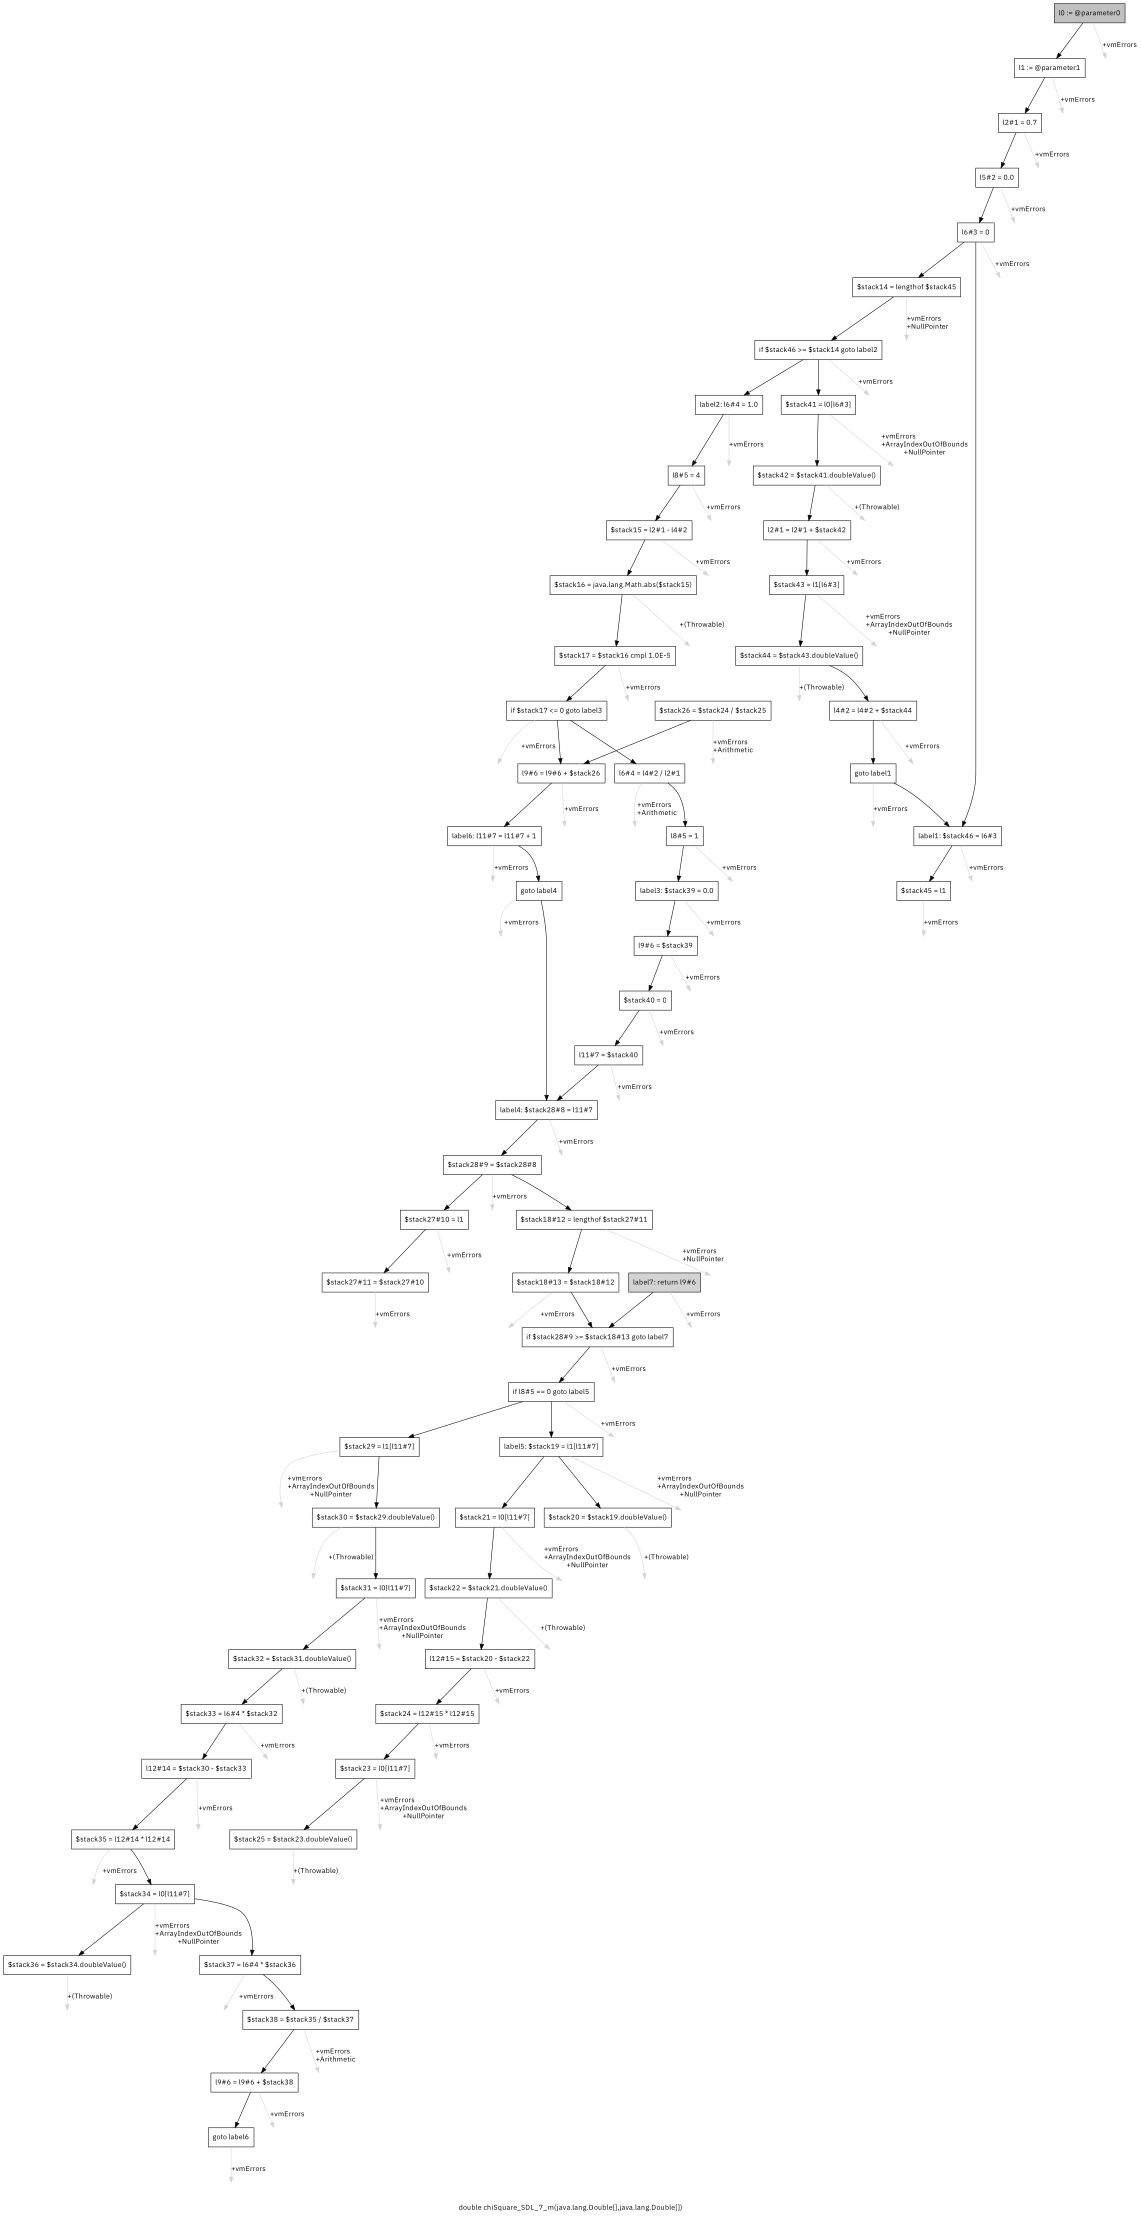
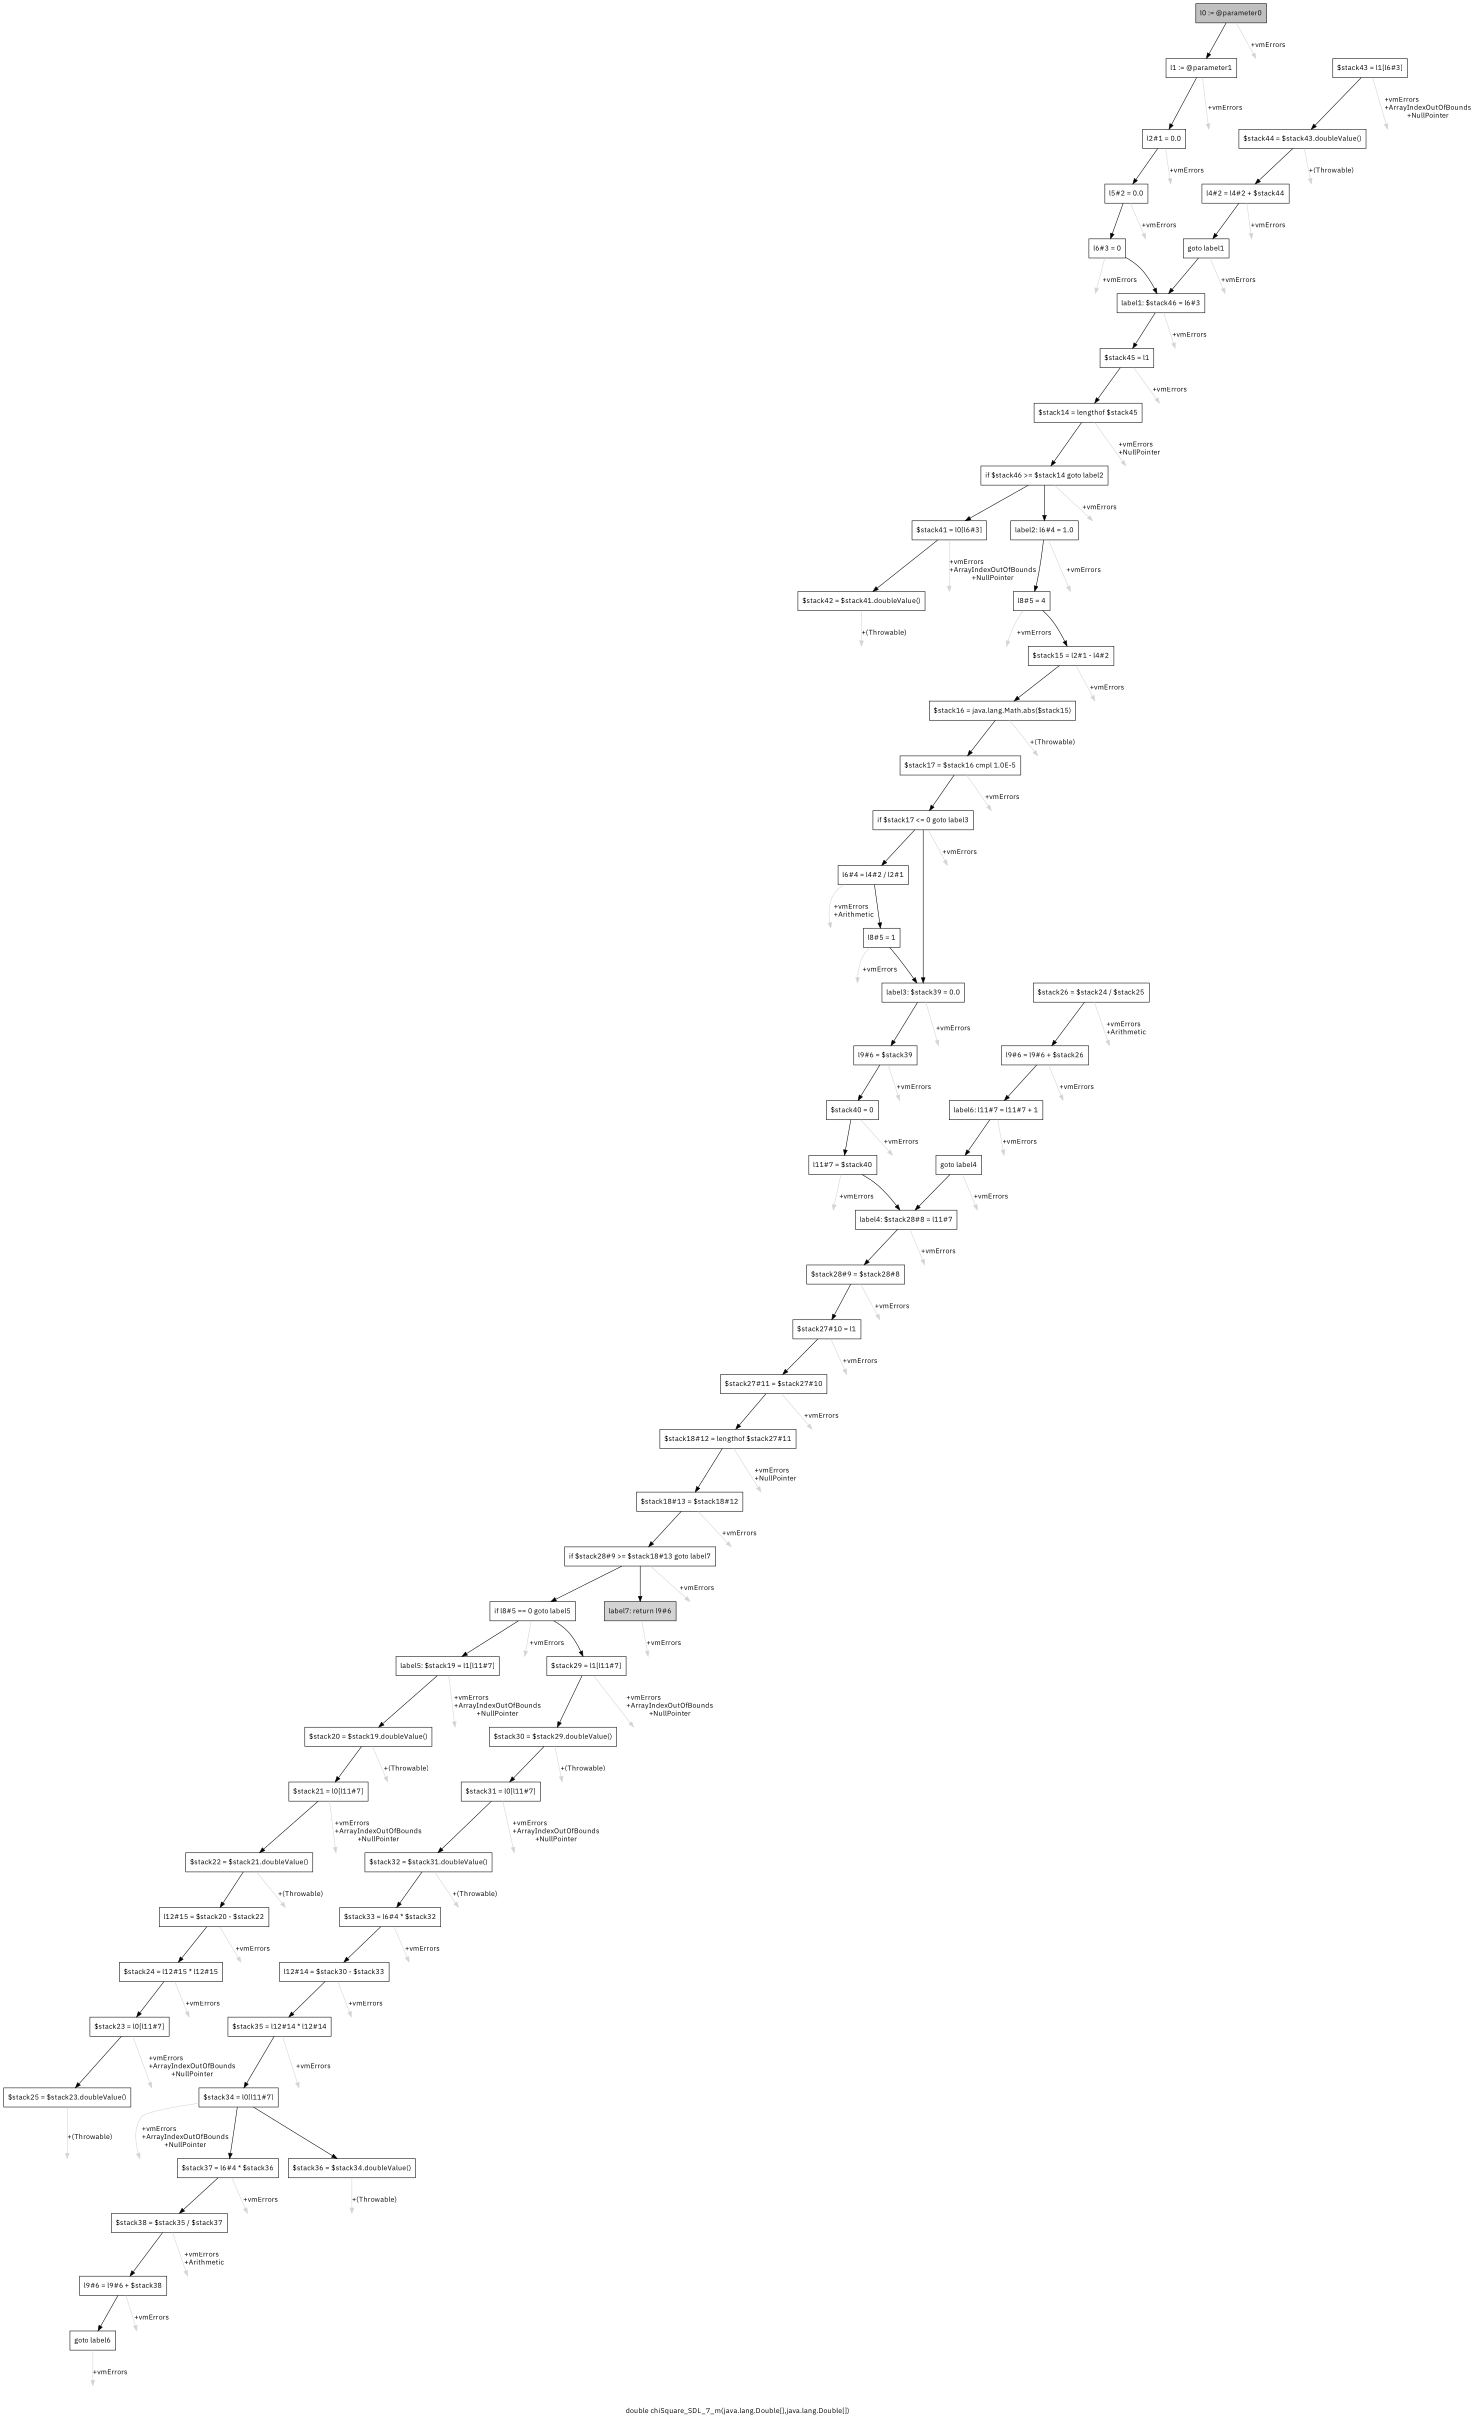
node "l2#1 = 0.7": label "l2#1 = 0.7" -> "l2#1 = 0.0"
edge "l6#3 = 0" -> "$stack14 = lengthof $stack45": now "$stack45 = l1" -> "$stack14 = lengthof $stack45"
node "l2#1 = l2#1 + $stack42": removed
edge "if $stack17 <= 0 goto label3" -> "l9#6 = l9#6 + $stack26": now "if $stack17 <= 0 goto label3" -> "label3: $stack39 = 0.0"
edge "$stack28#9 = $stack28#8" -> "$stack18#12 = lengthof $stack27#11": now "$stack27#11 = $stack27#10" -> "$stack18#12 = lengthof $stack27#11"
edge "label7: return l9#6" -> "if $stack28#9 >= $stack18#13 goto label7": reversed
edge "label5: $stack19 = l1[l11#7]" -> "$stack21 = l0[l11#7]": now "$stack20 = $stack19.doubleValue()" -> "$stack21 = l0[l11#7]"
